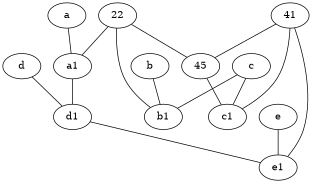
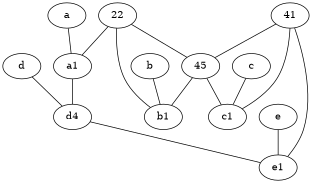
edge "c" -- "b1": now "45" -- "b1"
node "d1": label "d1" -> "d4"
